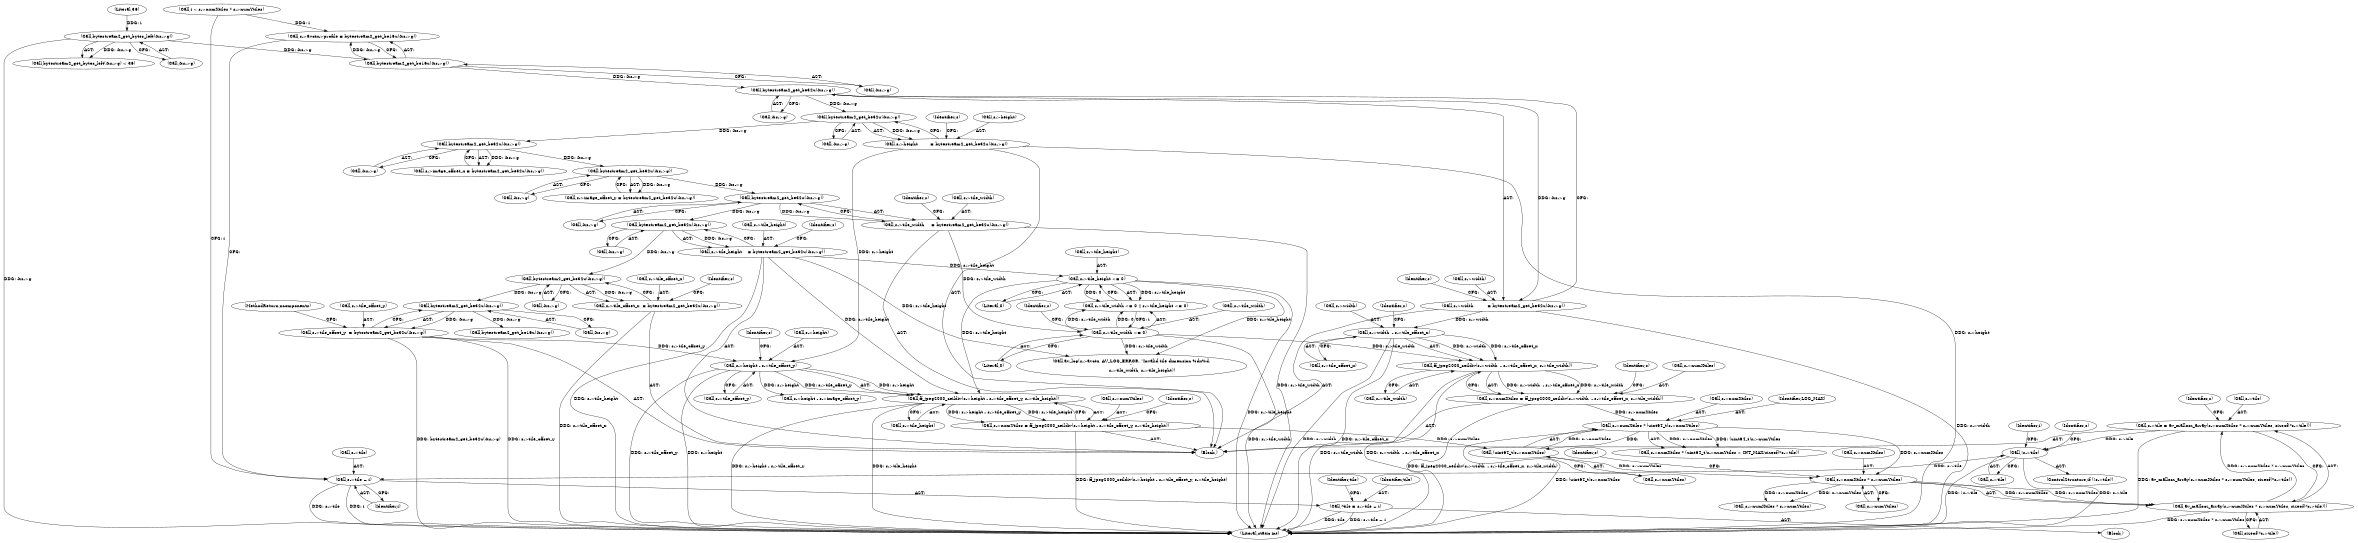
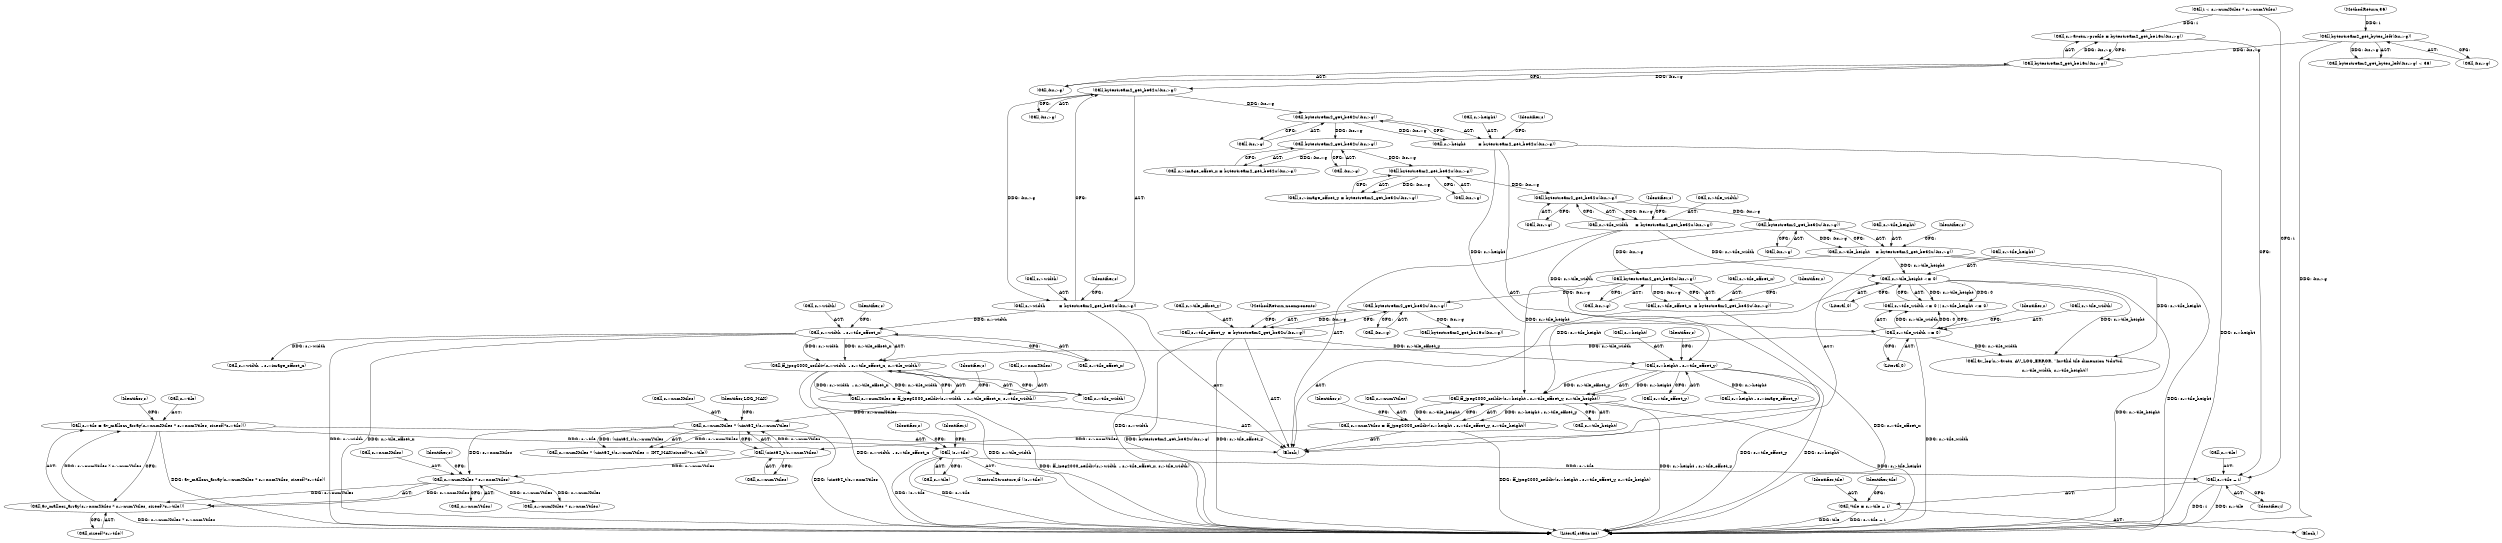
node "(Literal,36)": label "(Literal,36)" -> "(MethodReturn,36)"
edge "(Call,s->tile_width     = bytestream2_get_be32u(&s->g))" -> "(Literal,static int)": now "(Call,s->tile_width     = bytestream2_get_be32u(&s->g))" -> "(Call,s->tile_height <= 0)"
edge "(Call,s->tile_width <= 0 || s->tile_height <= 0)" -> "(Call,s->tile_width <= 0)": label "CFG: i" -> "CFG: "
node "(Call,s->width  - s->image_offset_x)": added
edge "(Identifier,LOG_MAX)" -> "(Call,s->numXtiles * (uint64_t)s->numYtiles)": label "AST: " -> "CFG: "
edge "(Call,s->numXtiles * (uint64_t)s->numYtiles)" -> "(Call,(uint64_t)s->numYtiles)": label "DDG: " -> "CFG: "
